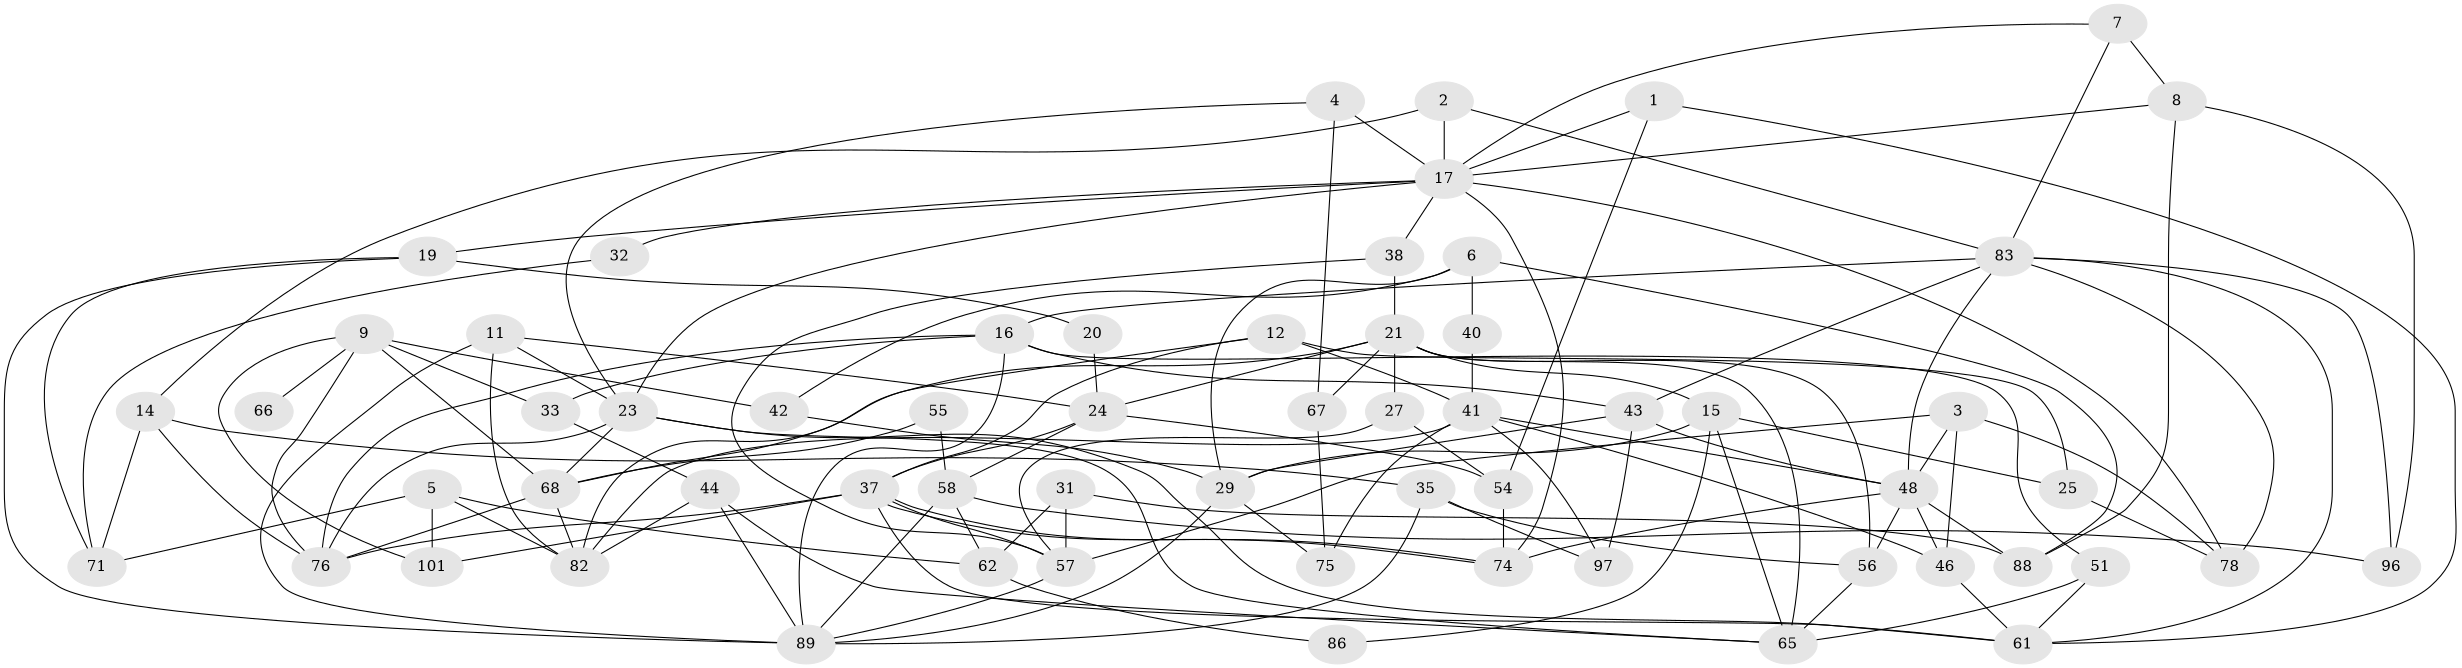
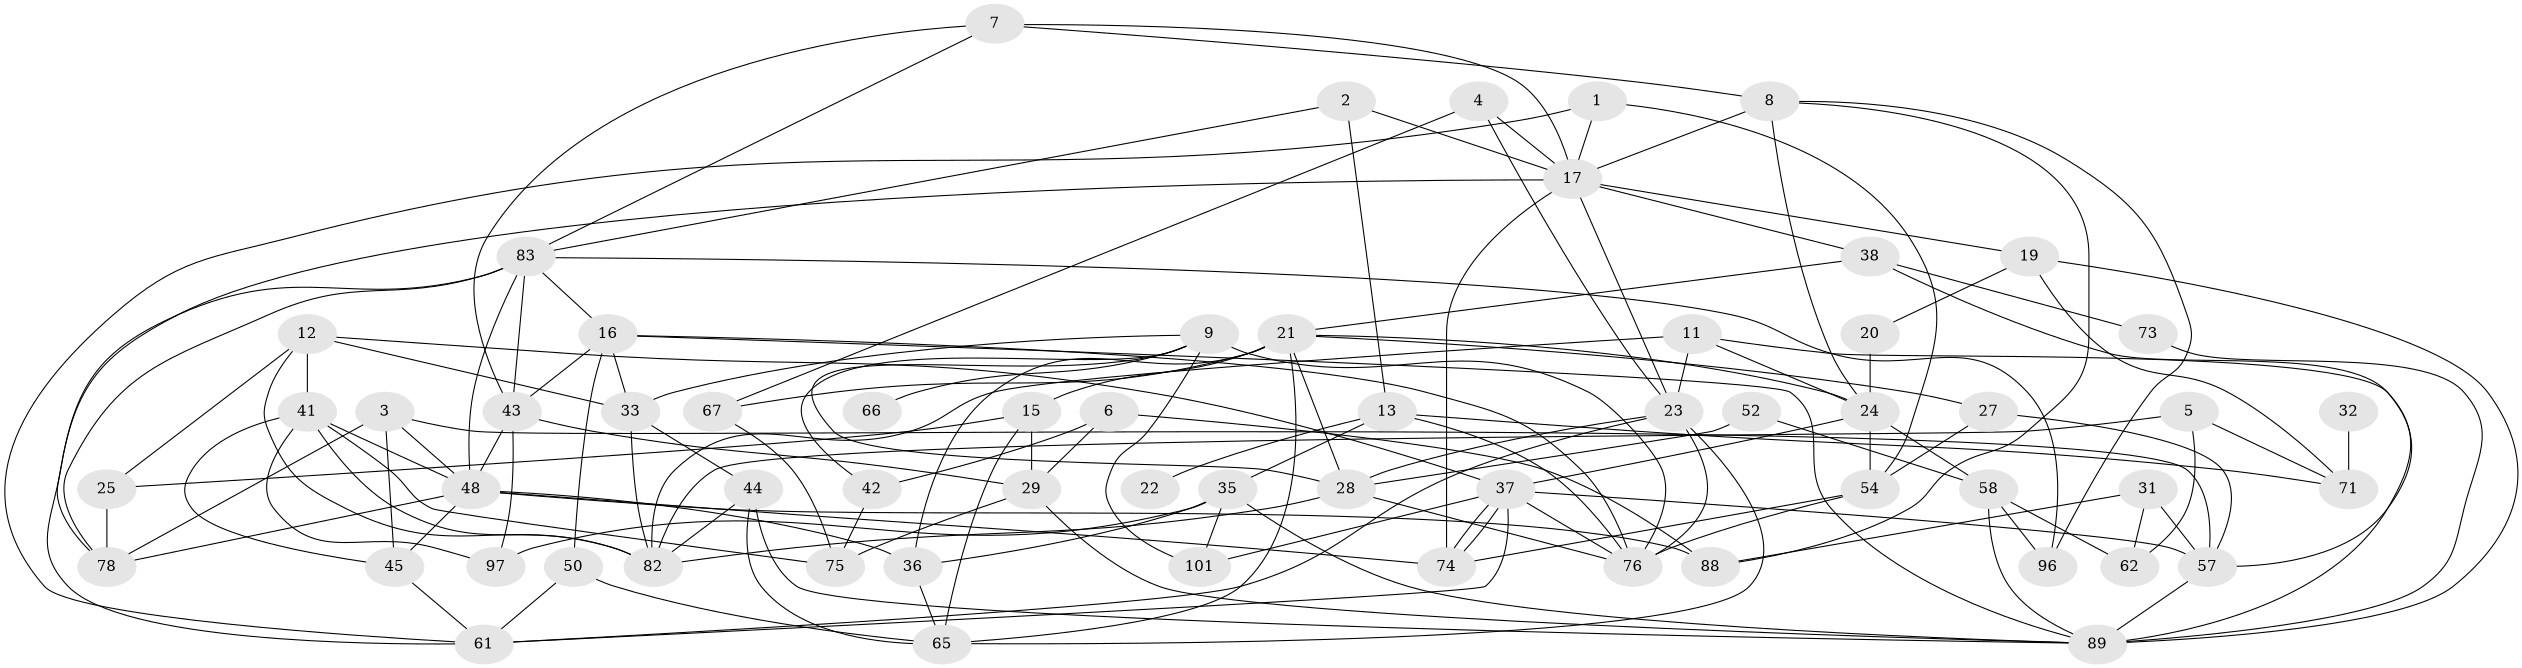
edge "7" -- "43": added
edge "17" -- "32": removed
edge "8" -- "24": added
node "40": removed
node "73": added
edge "12" -- "33": added
node "14": label "14" -> "13"
node "55": label "55" -> "52"
edge "42" -- "29": now "42" -- "75"
node "68": label "68" -> "28"
node "22": added
edge "33" -- "82": added
edge "5" -- "101": now "35" -- "101"
edge "54" -- "76": added
edge "48" -- "78": added
node "56": label "56" -> "36"
node "46": label "46" -> "45"
node "51": label "51" -> "50"
node "86": removed
